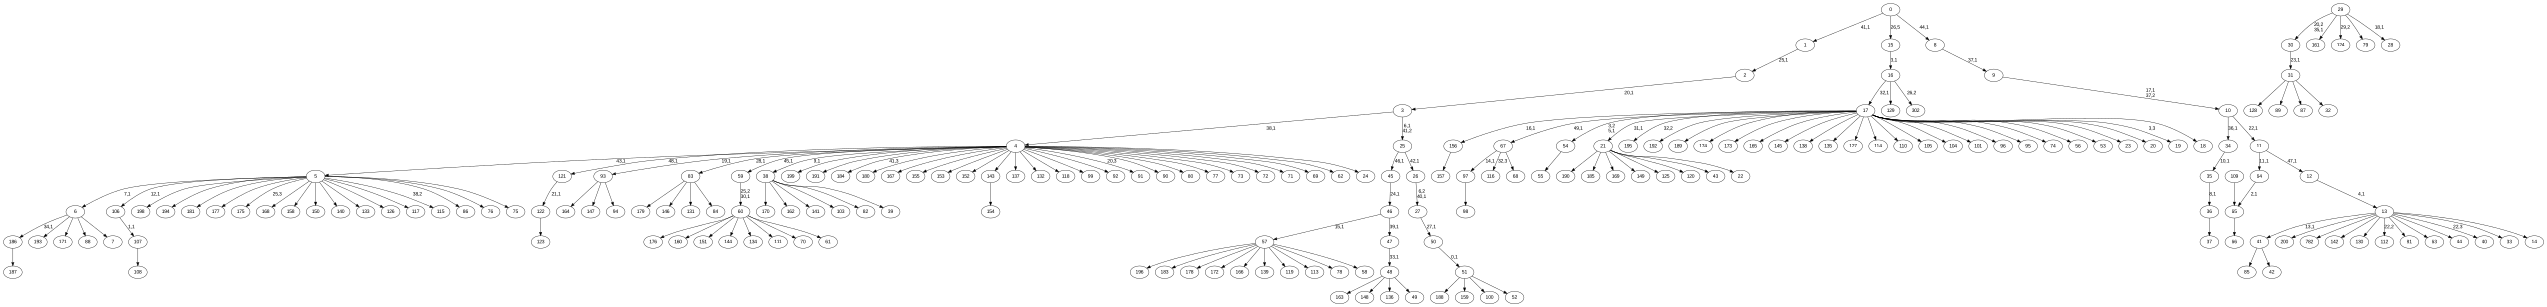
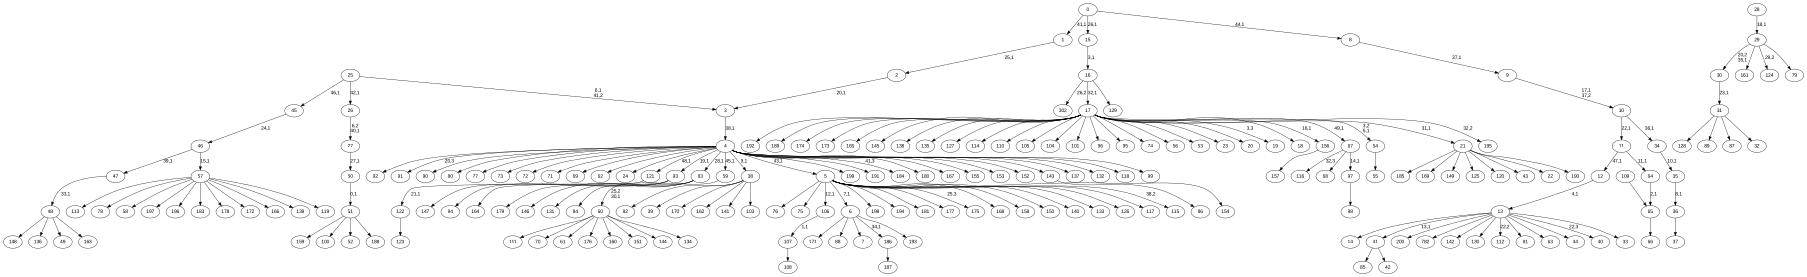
edge "29" -> "28": reversed
edge "0" -> "15": label "26,5" -> "26,1"
edge "3" -> "25": reversed
node "197": added
